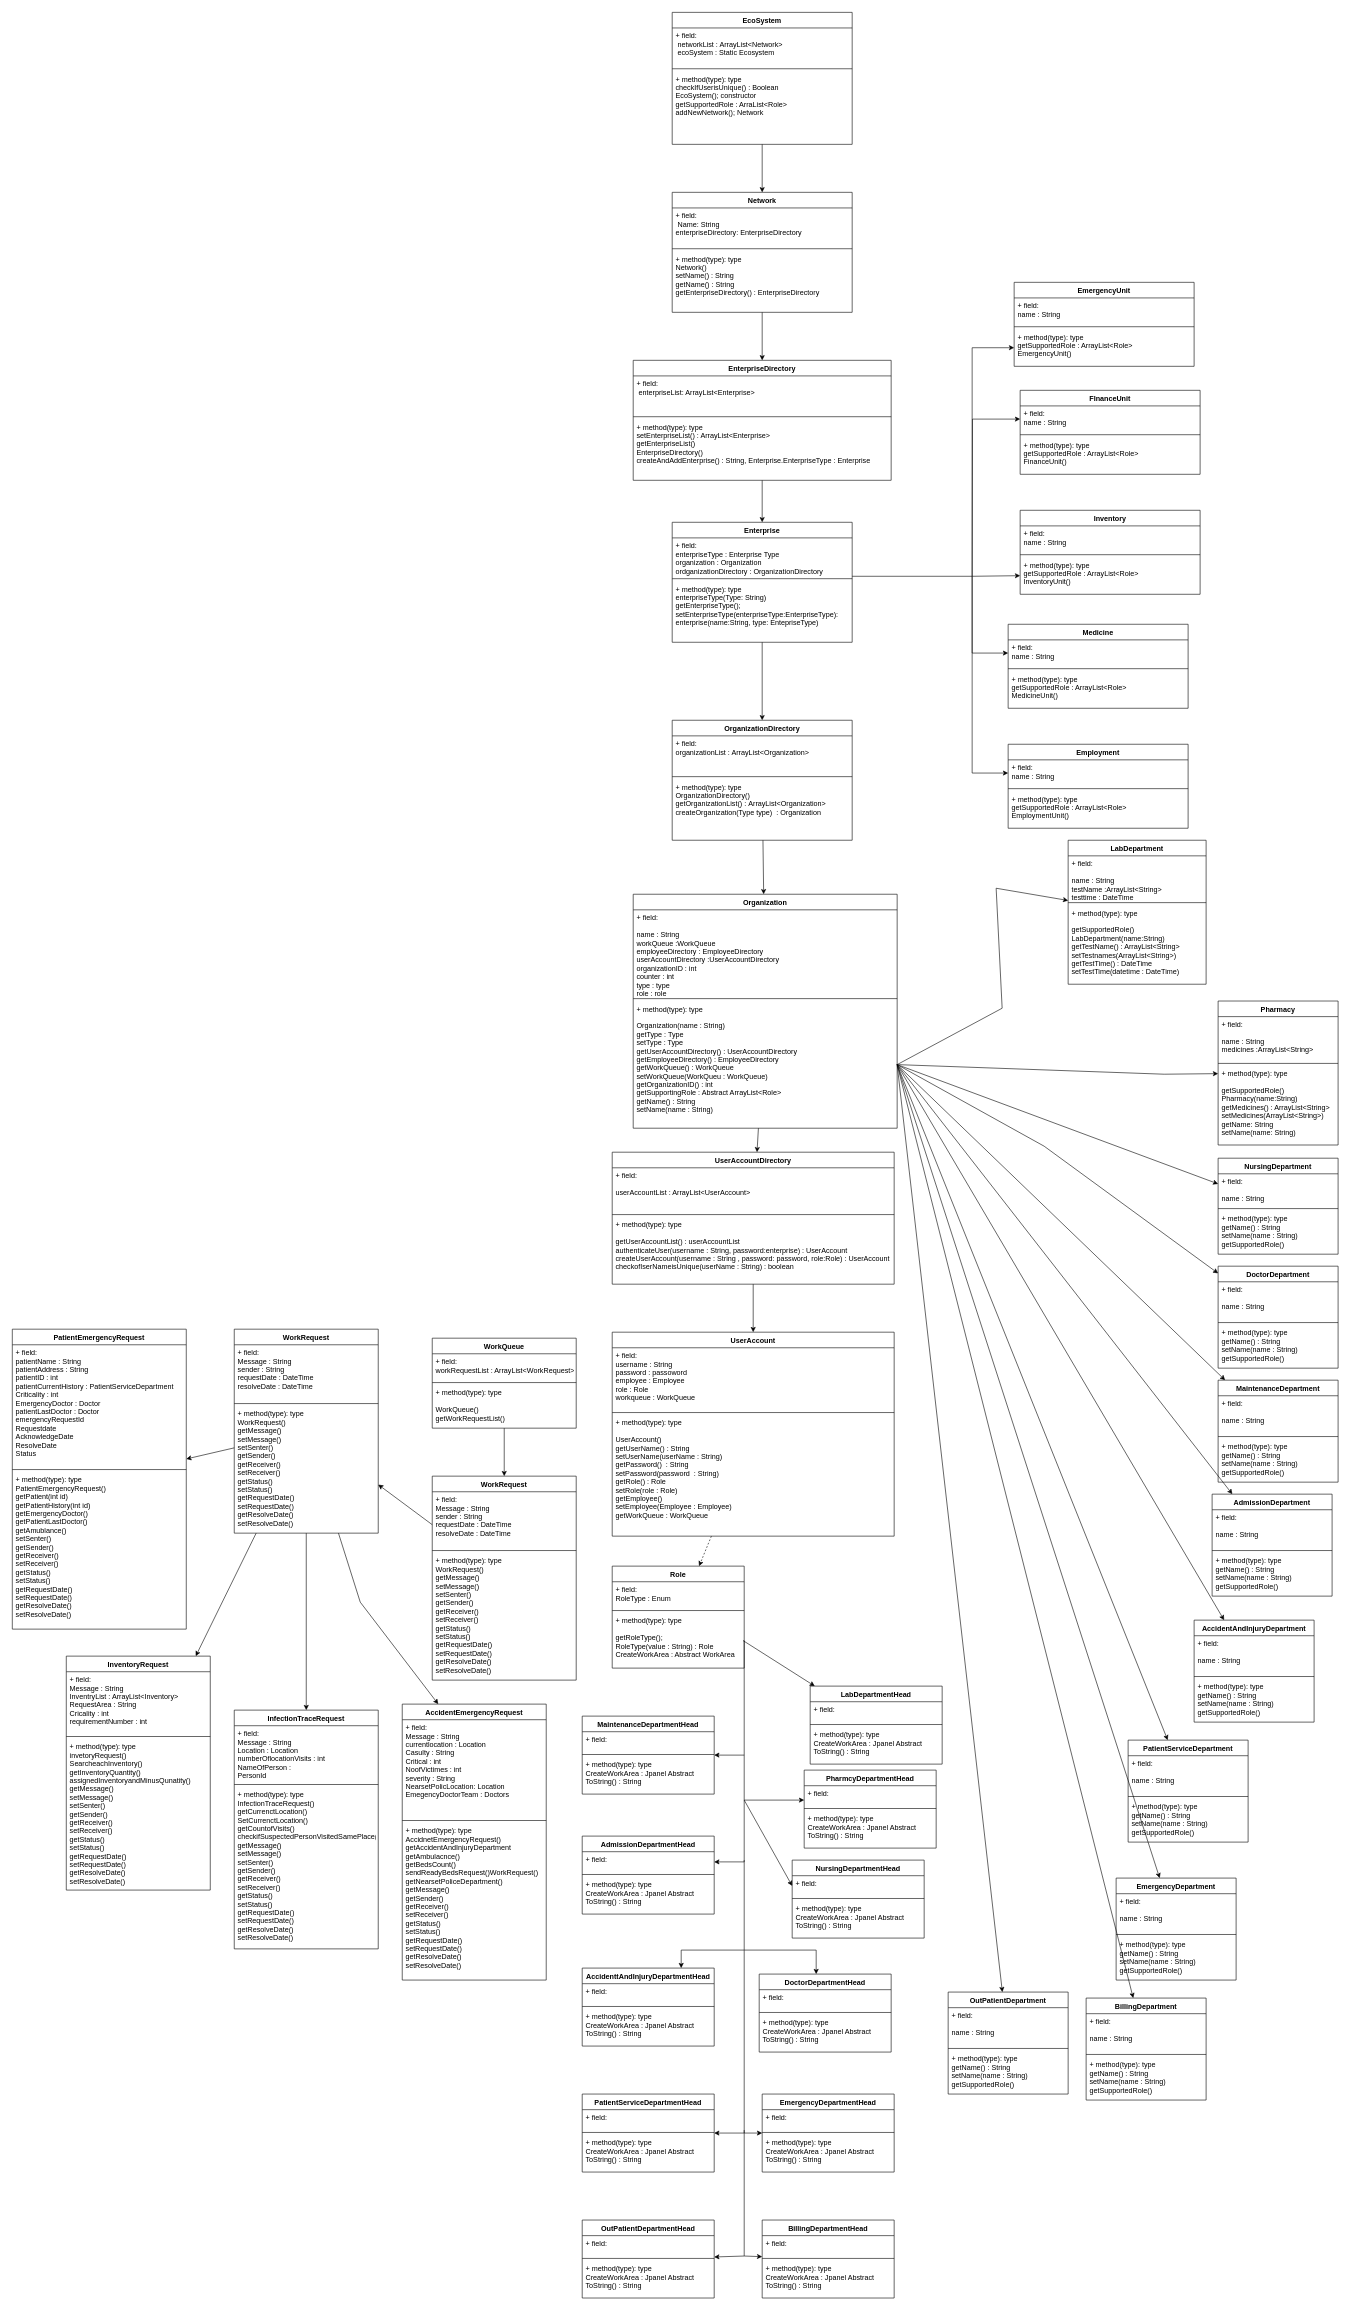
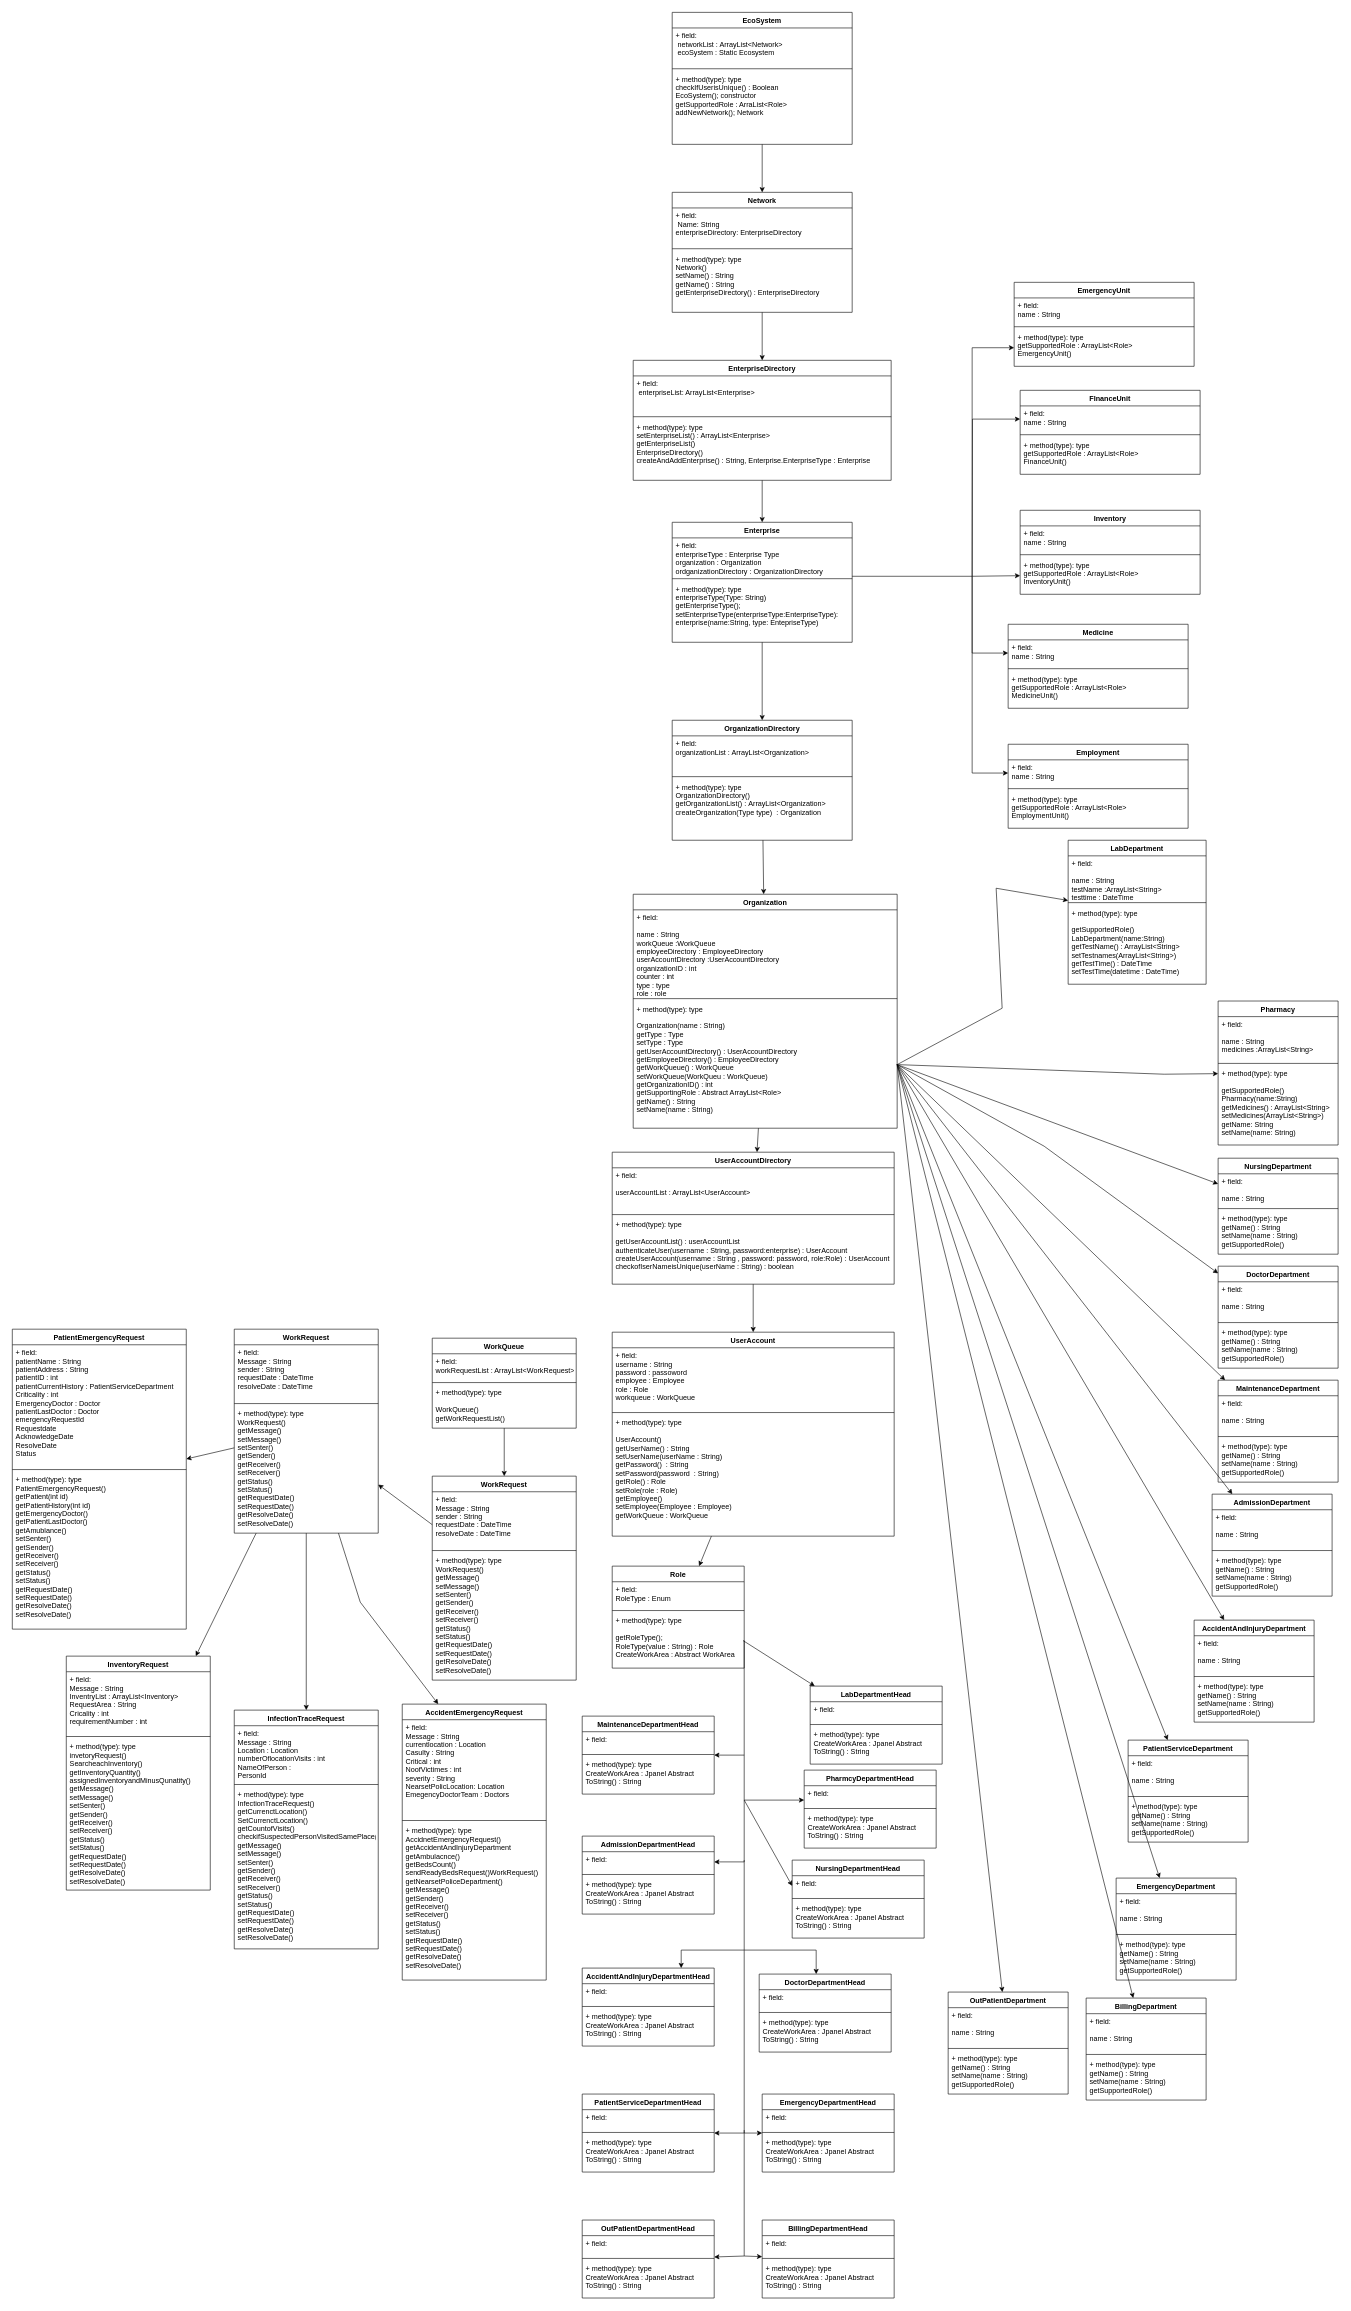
edge "UserAccount" -> "Role": style dashed -> solid
